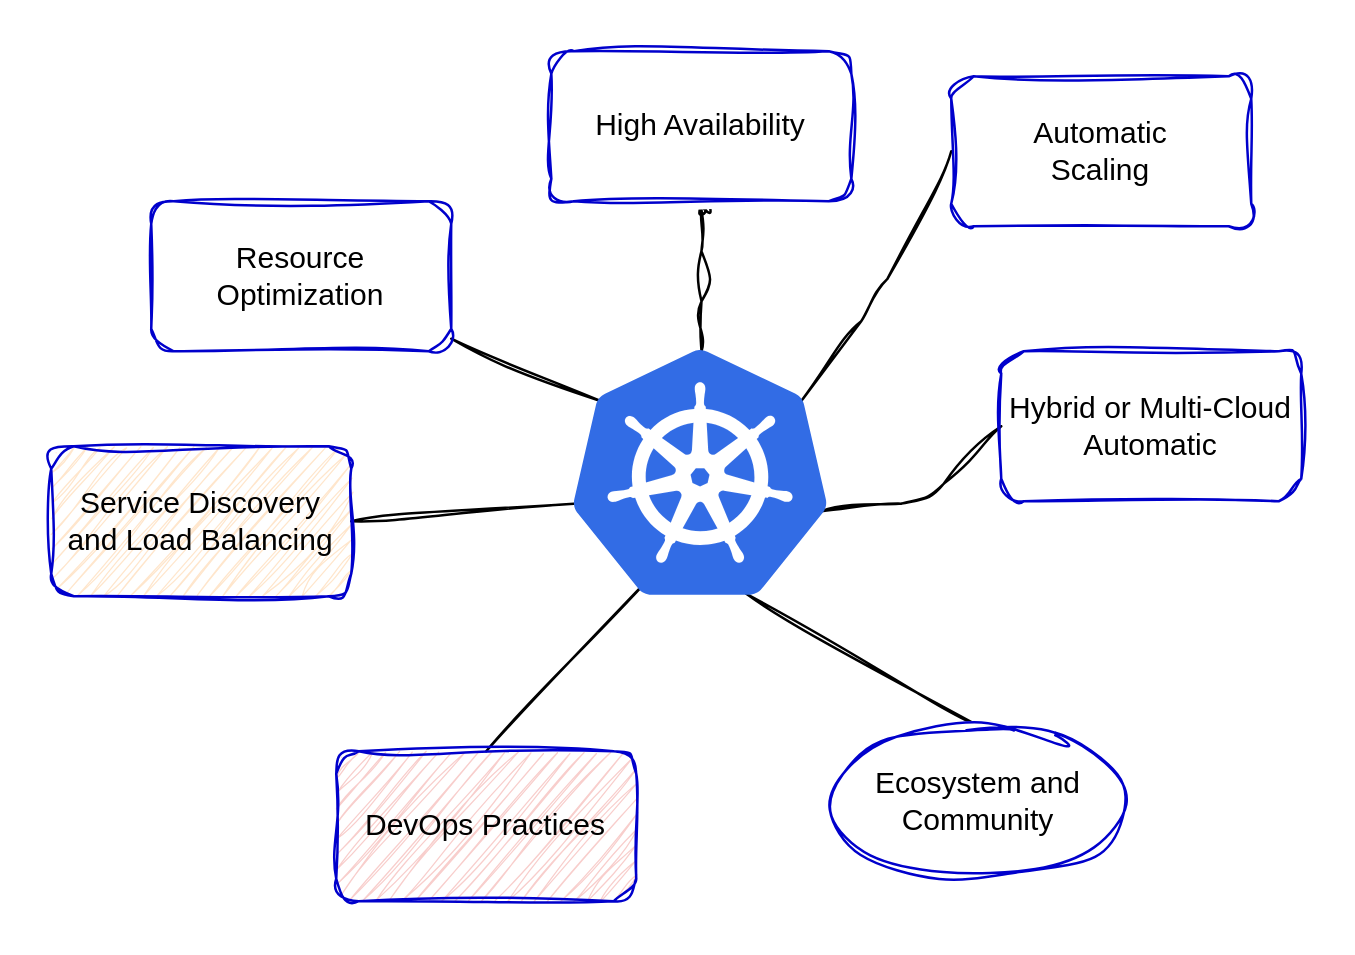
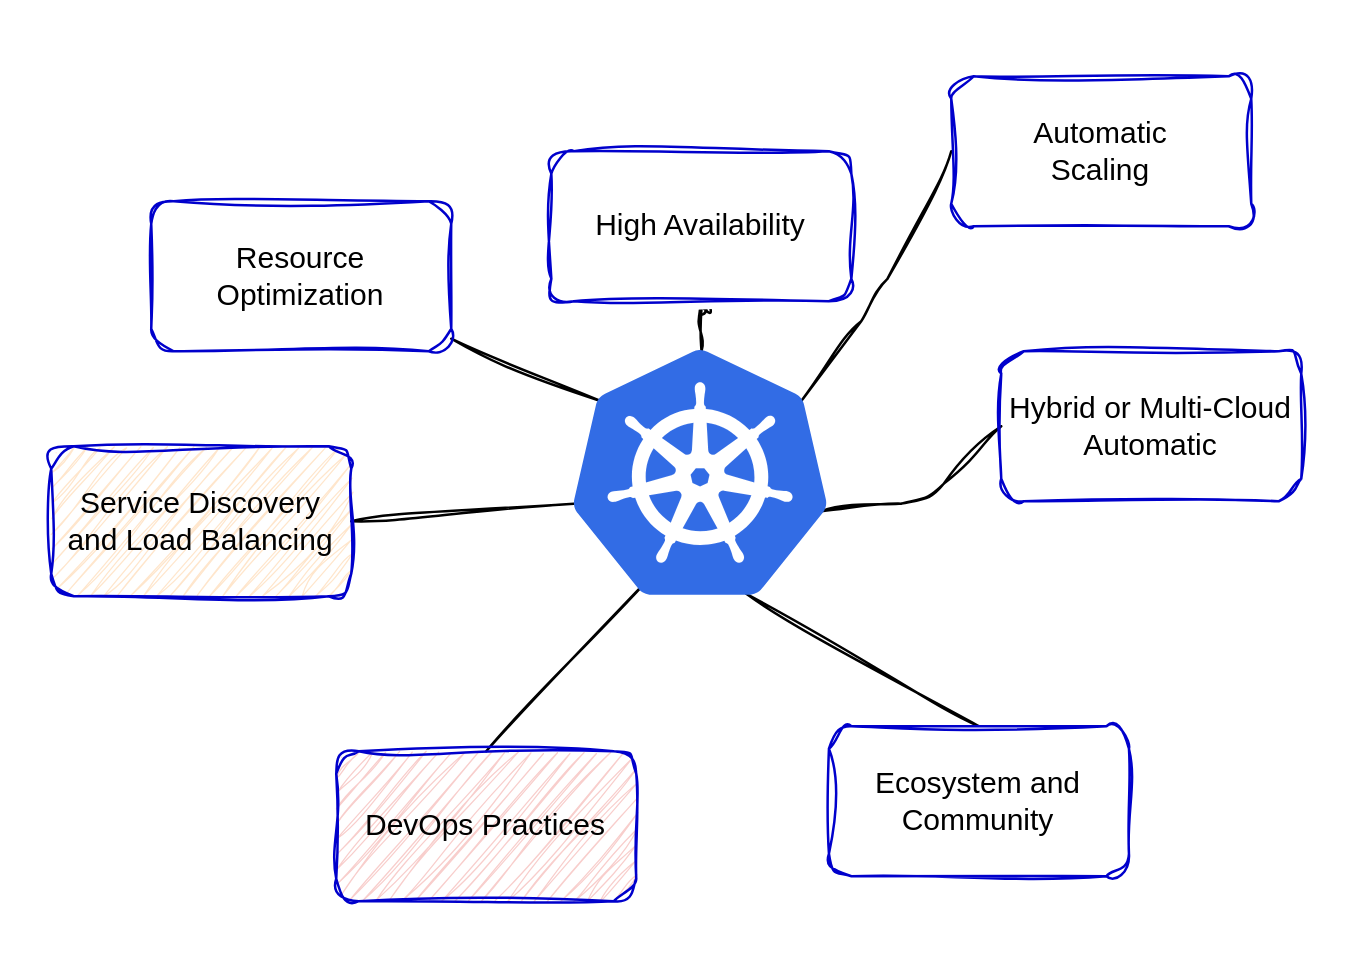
node "High Availability": moved (701, 126) -> (701, 226)
node "Ecosystem and Community": shape ellipse -> rounded rectangle
